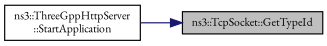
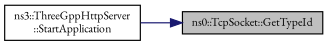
node "ns3::TcpSocket::GetTypeId": label "ns3::TcpSocket::GetTypeId" -> "ns0::TcpSocket::GetTypeId"
